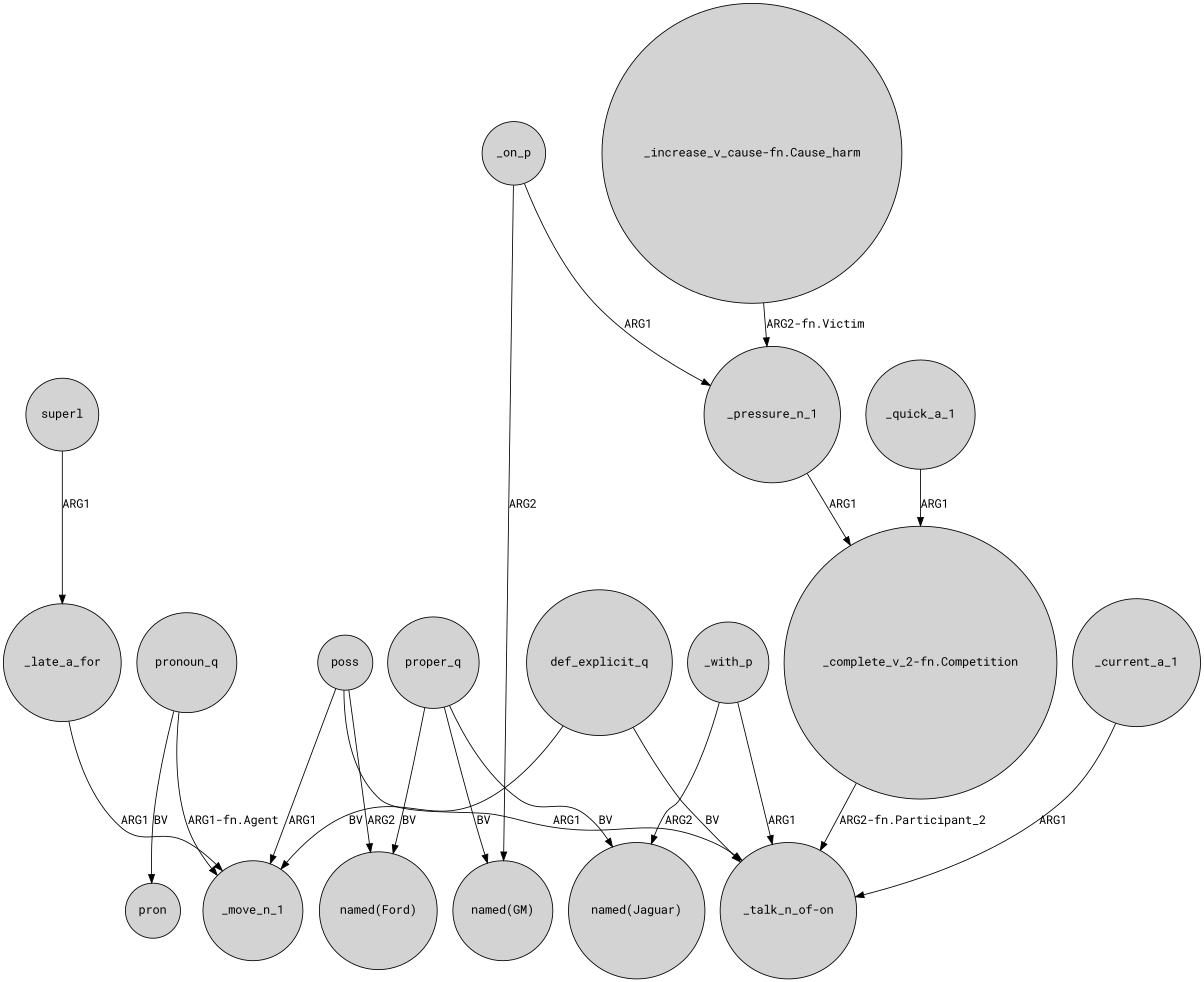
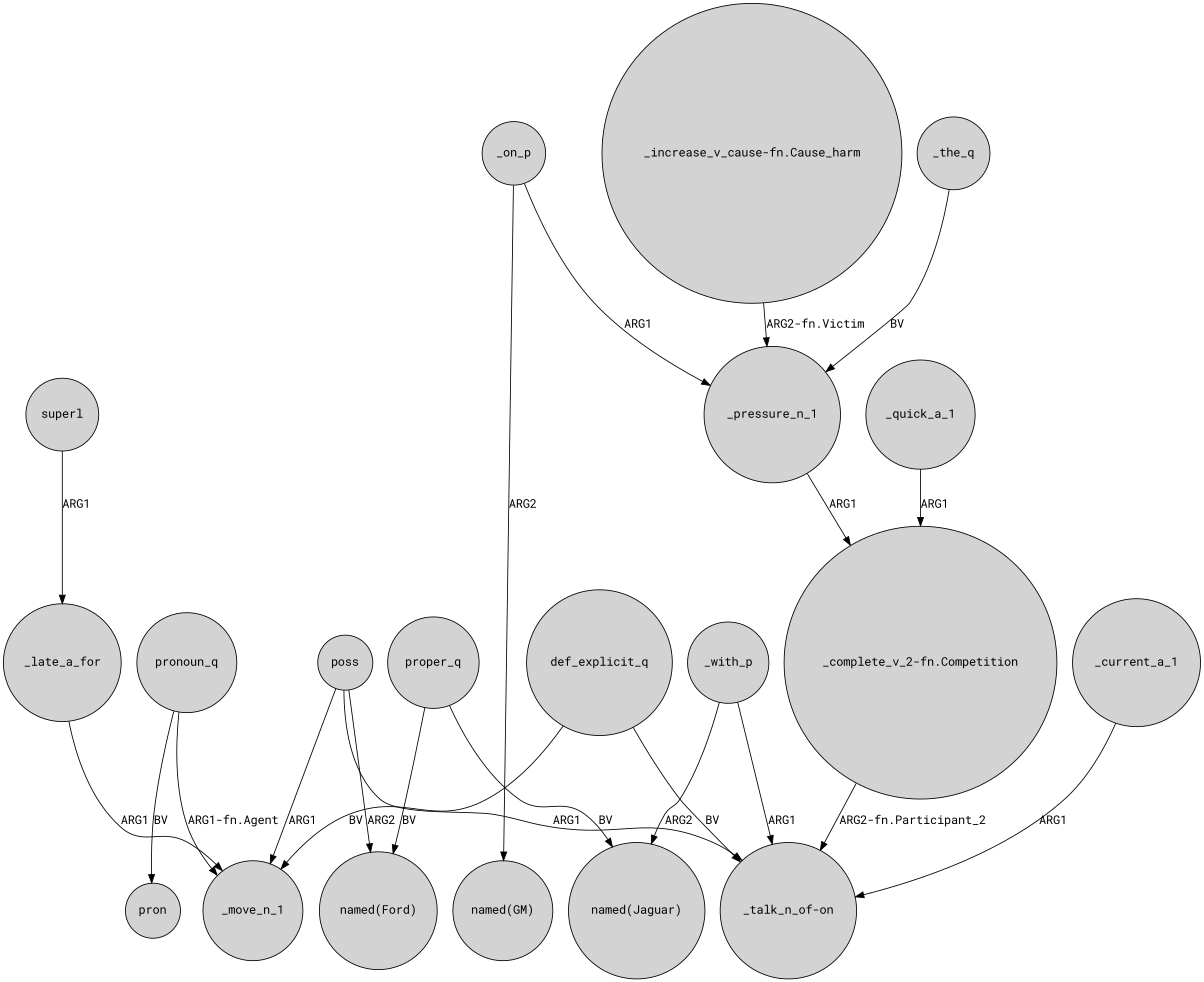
node "_the_q": added
edge "proper_q" -> "named(GM)": removed, label "BV"
